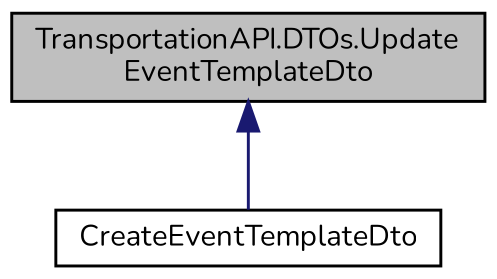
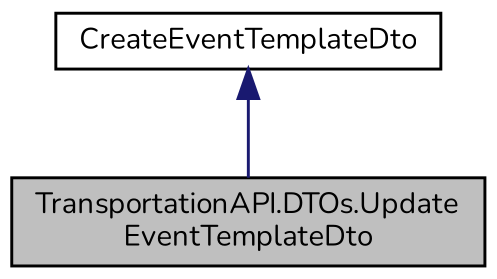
edge "CreateEventTemplateDto" -> "TransportationAPI.DTOs.Update EventTemplateDto": reversed
